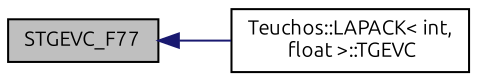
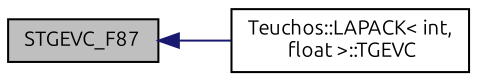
node "STGEVC_F77": label "STGEVC_F77" -> "STGEVC_F87"
